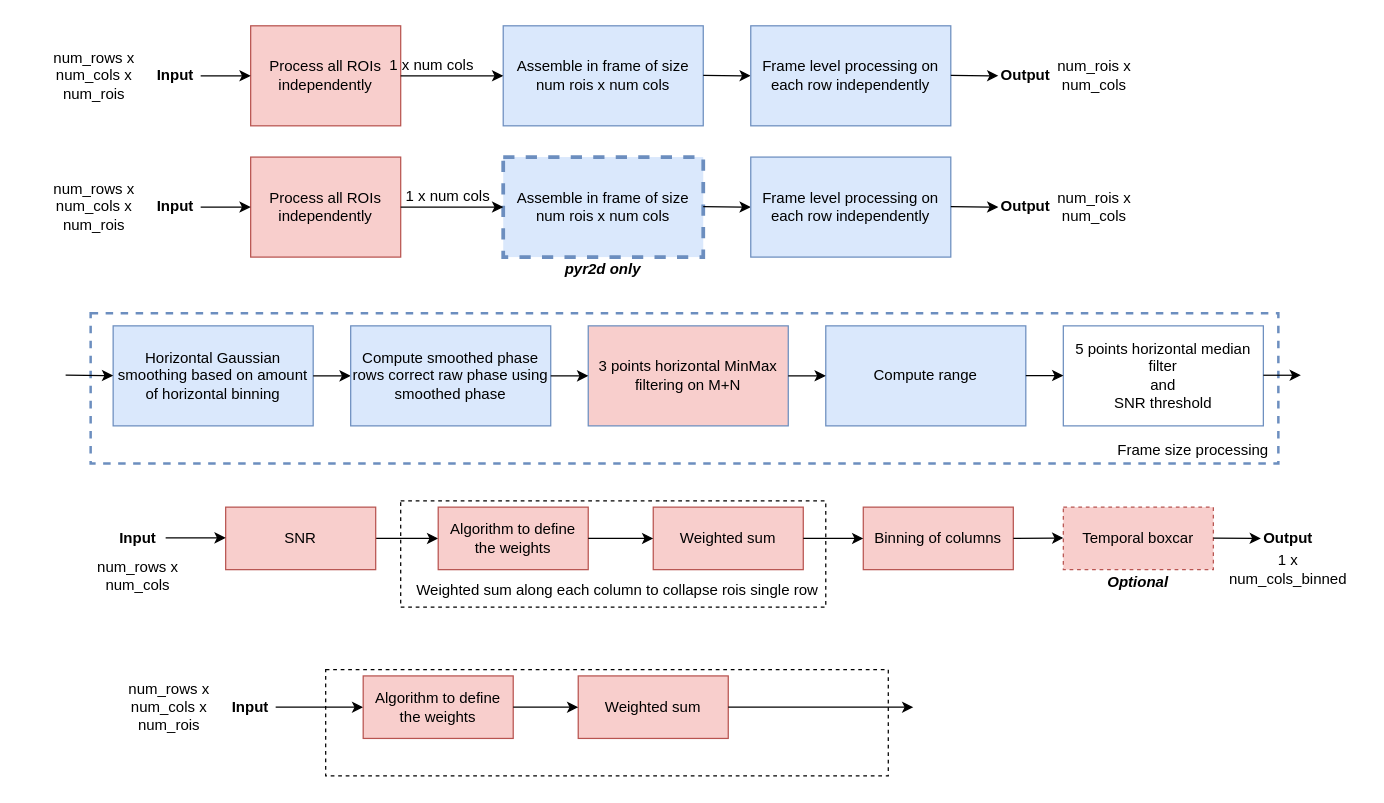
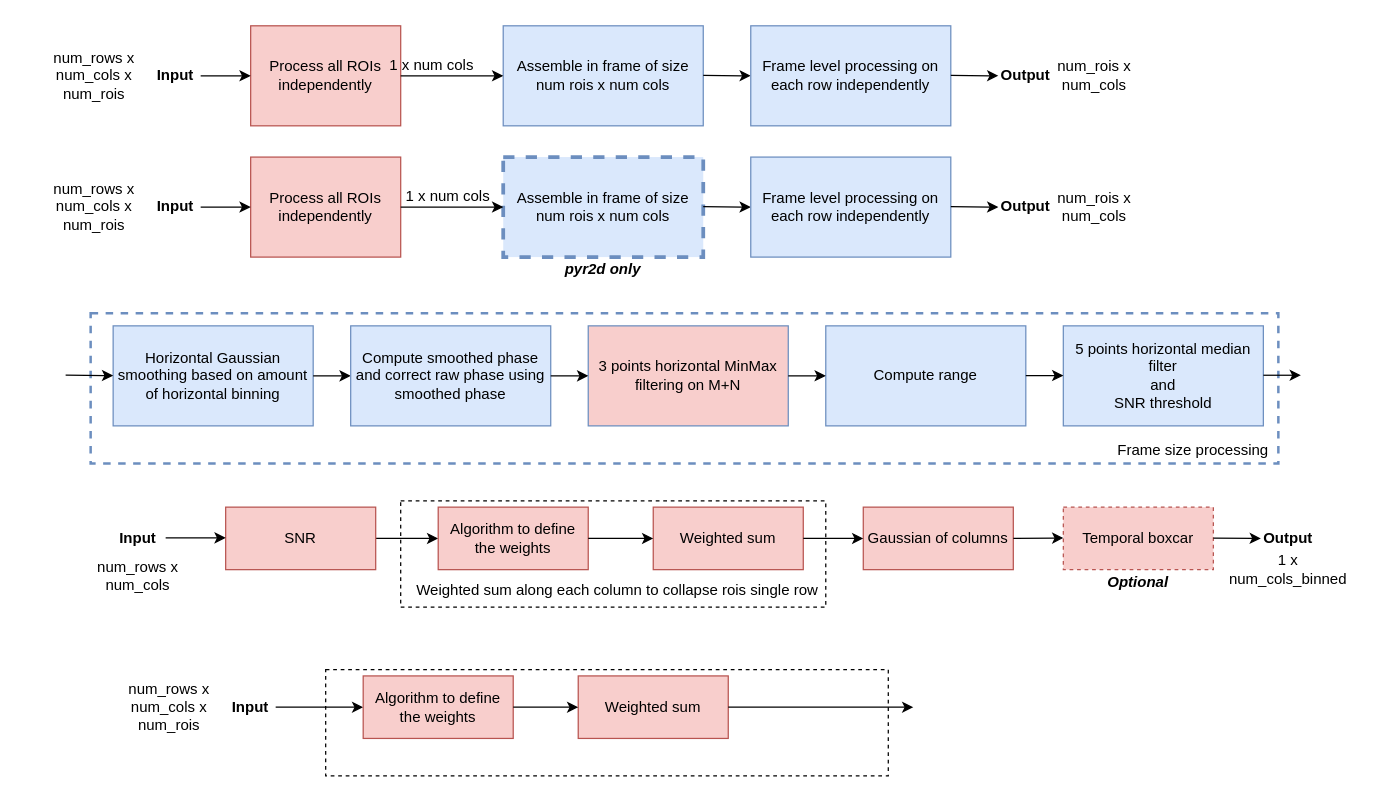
node "Compute smoothed phase rows correct raw phase using smoothed phase": label "Compute smoothed phase rows correct raw phase using smoothed phase" -> "Compute smoothed phase and correct raw phase using smoothed phase"
node "5 points horizontal median filter and SNR threshold": fillcolor #ffffff -> #dae8fc
node "Binning of columns": label "Binning of columns" -> "Gaussian of columns"
